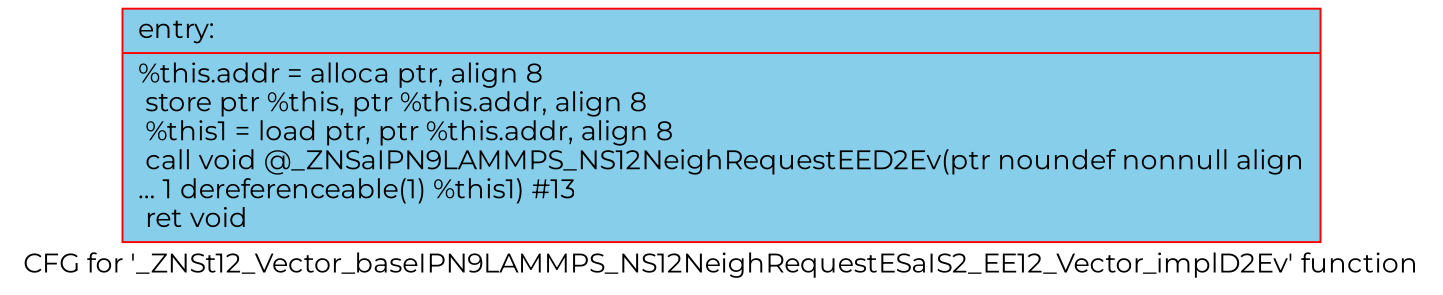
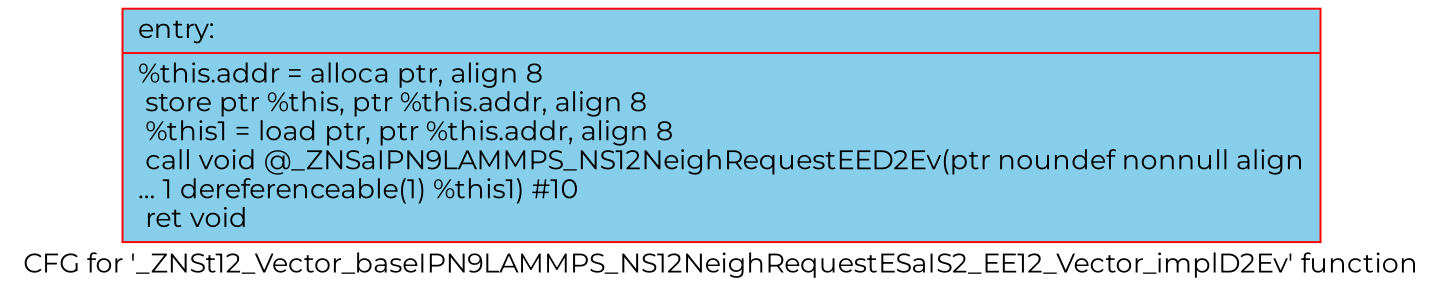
node "entry:": text "... 1 dereferenceable(1) %this1) #13" -> "... 1 dereferenceable(1) %this1) #10"
